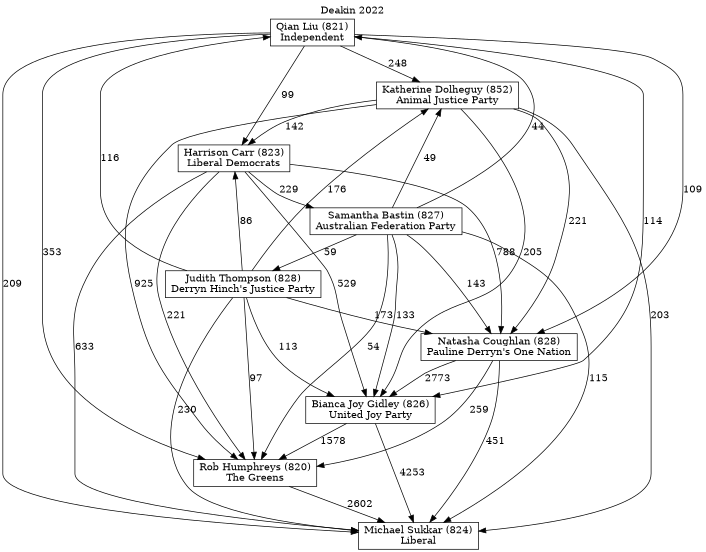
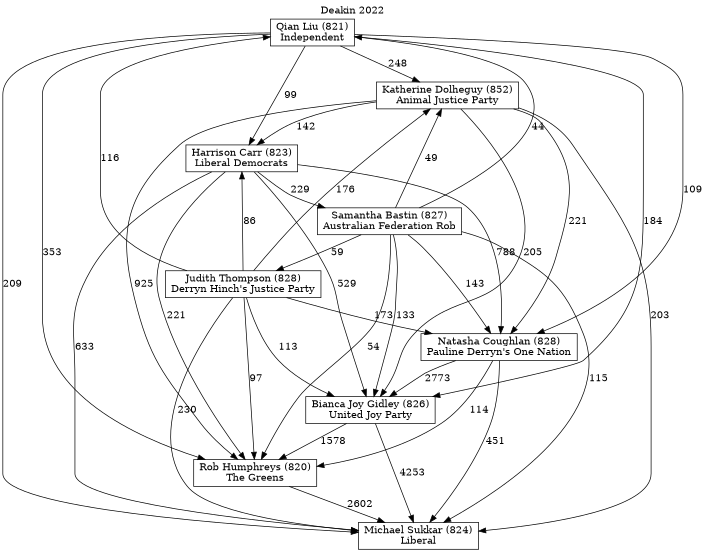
node "Samantha Bastin (827) Australian Federation Party": label "Samantha Bastin (827) Australian Federation Party" -> "Samantha Bastin (827) Australian Federation Rob"
edge "Qian Liu (821) Independent" -> "Bianca Joy Gidley (826) United Joy Party": label "114" -> "184"
edge "Natasha Coughlan (828) Pauline Derryn's One Nation" -> "Rob Humphreys (820) The Greens": label "259" -> "114"
